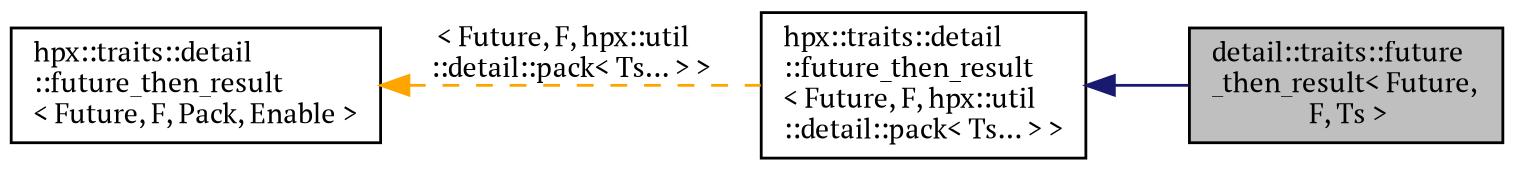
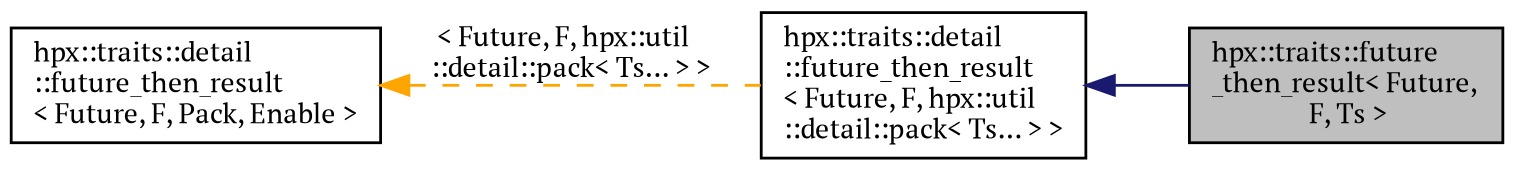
node "detail::traits::future _then_result< Future, F, Ts >": label "detail::traits::future _then_result< Future, F, Ts >" -> "hpx::traits::future _then_result< Future, F, Ts >"
